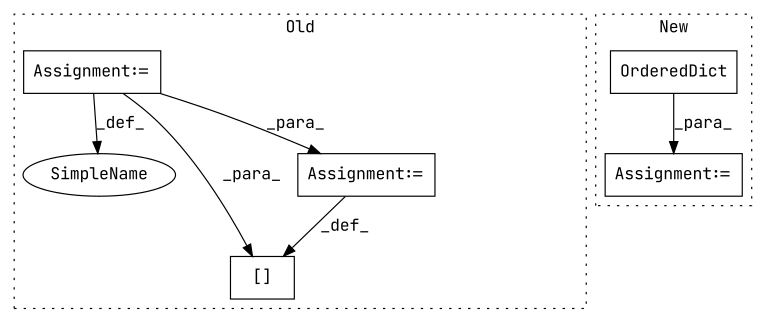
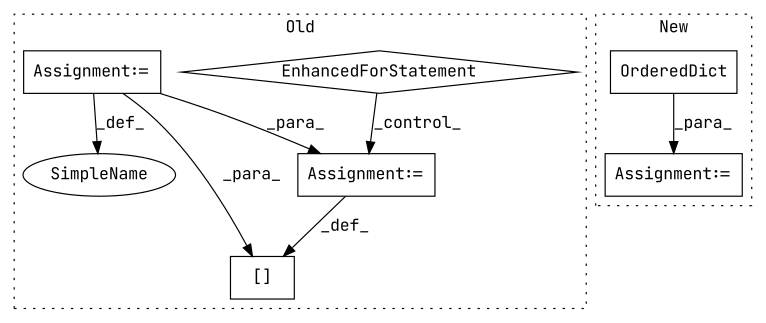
node "EnhancedForStatement": added
